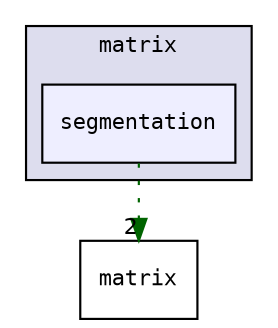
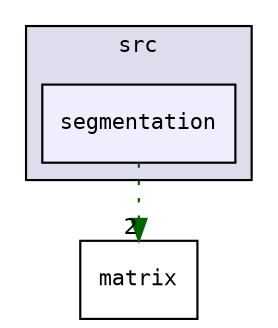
cluster "matrix": label "matrix" -> "src"
